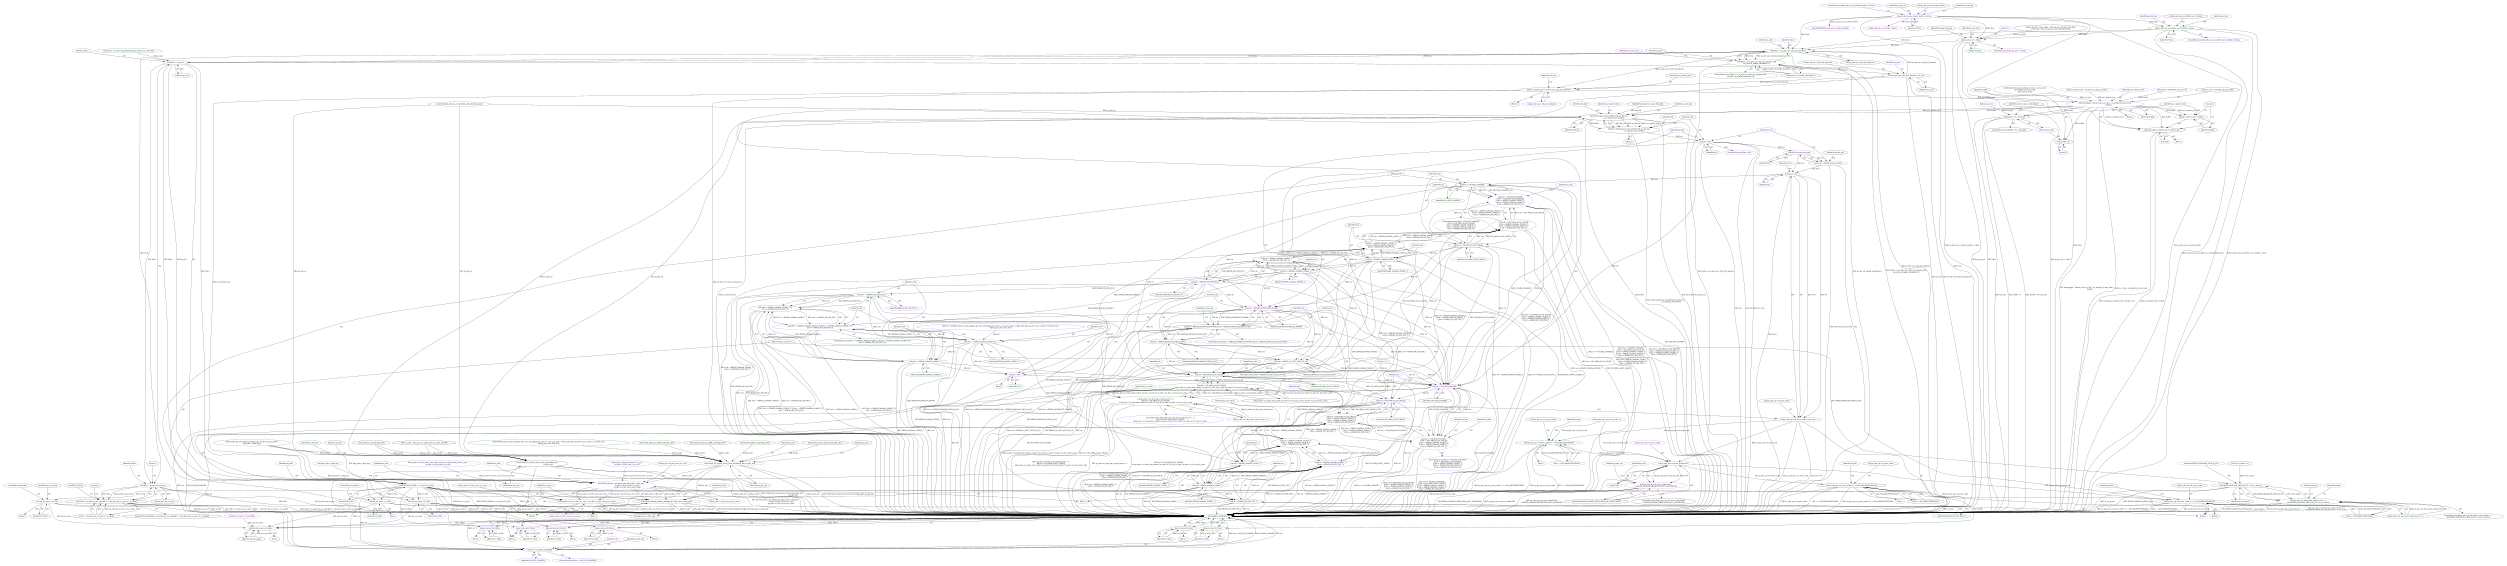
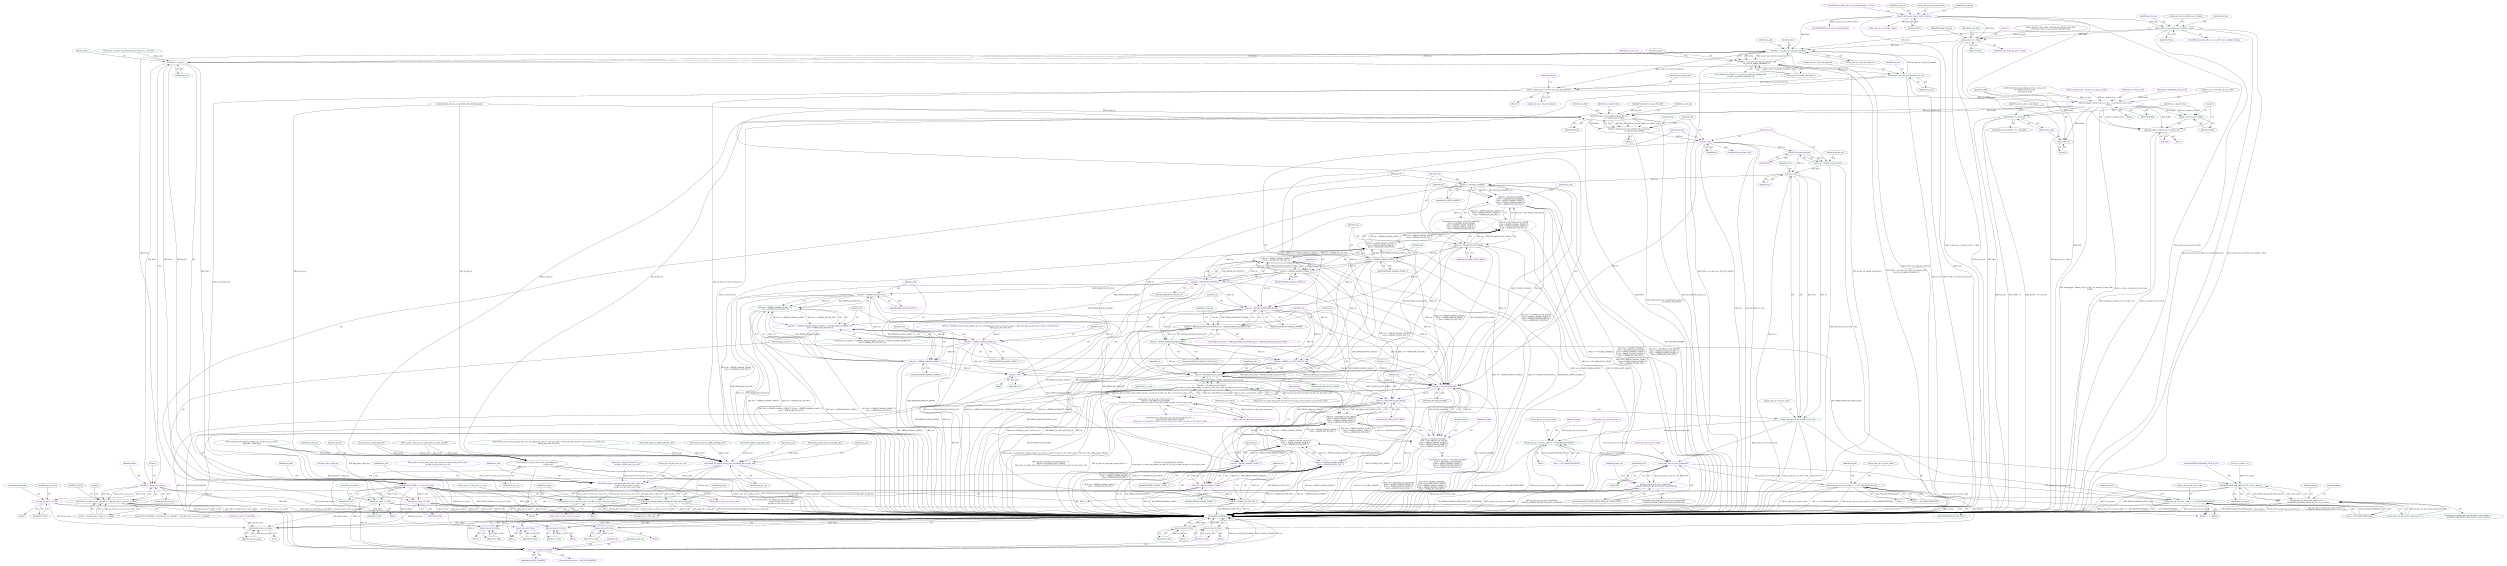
node "(Call,buf_size - 8)": removed
